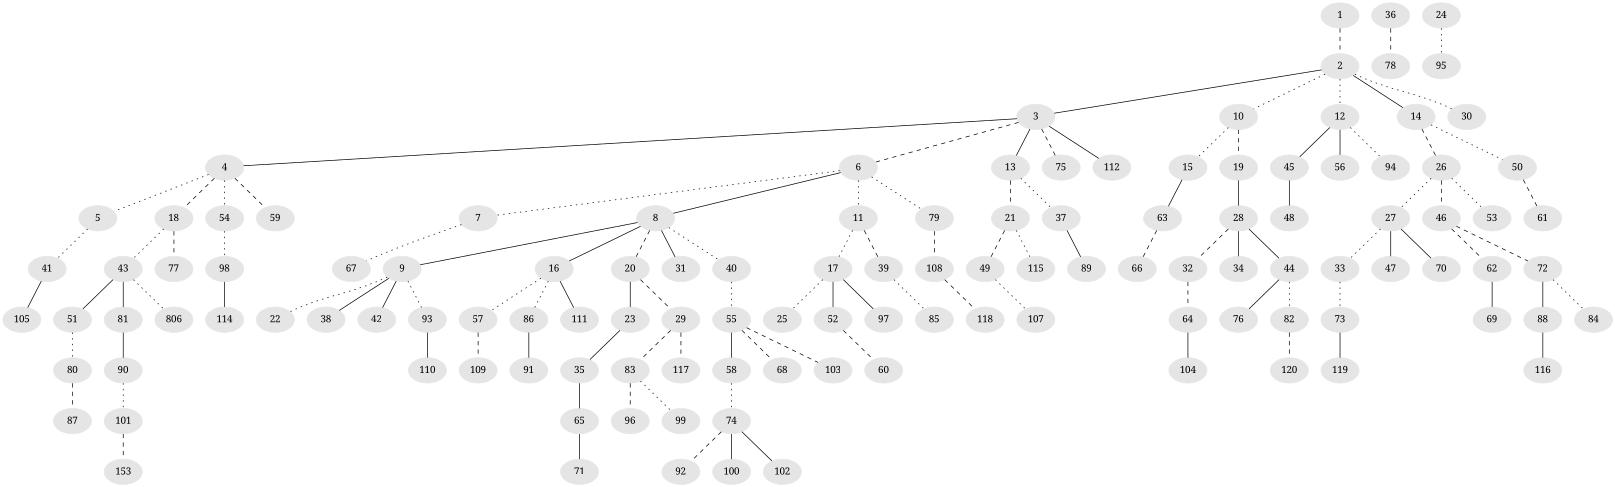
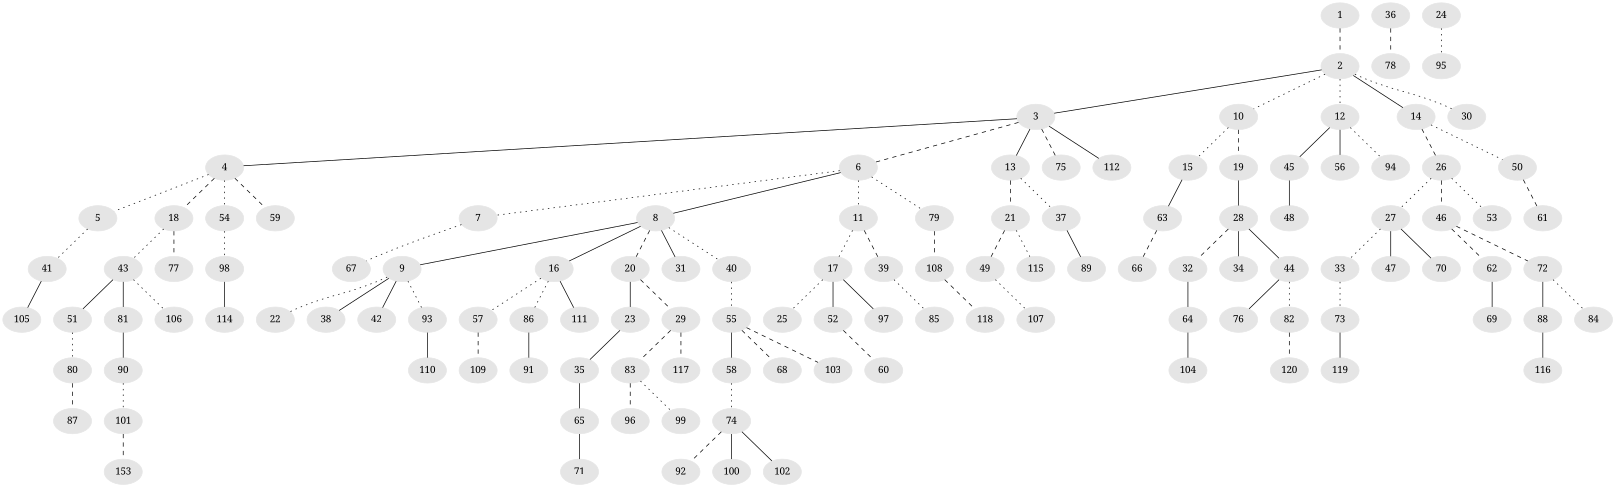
edge "32" -- "64": style dashed -> solid
node "806": label "806" -> "106"
